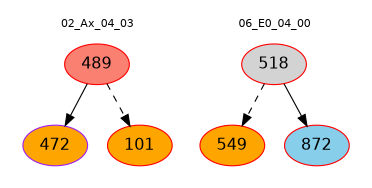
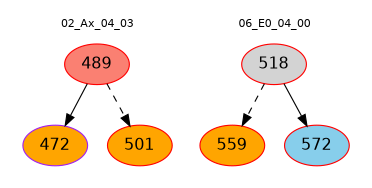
node "101": label "101" -> "501"
node "549": label "549" -> "559"
node "872": label "872" -> "572"
